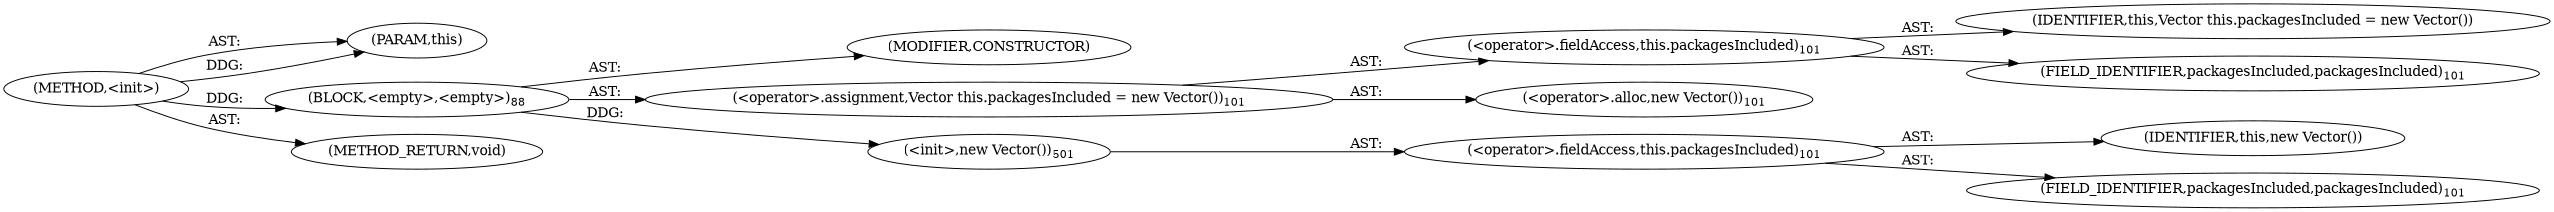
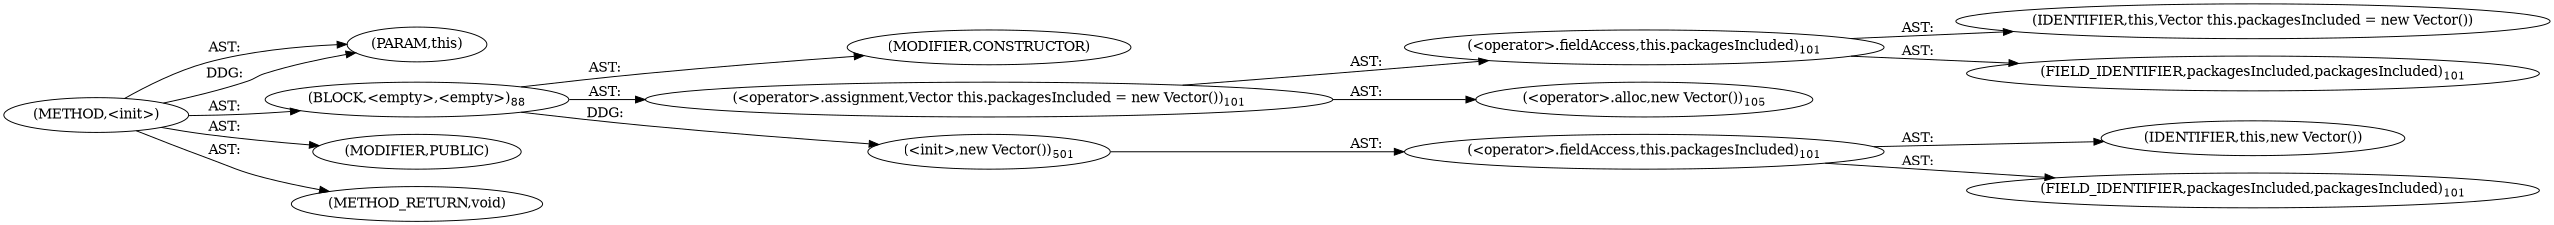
node "(<operator>.alloc,new Vector())": text "101" -> "105"
edge "(METHOD,<init>)" -> "(BLOCK,<empty>,<empty>)": label "DDG: " -> "AST: "
node "(MODIFIER,PUBLIC)": added
